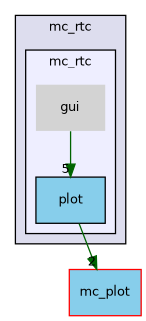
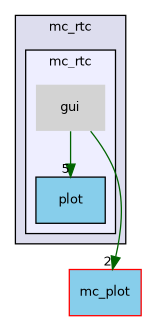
edge "plot" -> "mc_plot": now "gui" -> "mc_plot"
